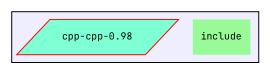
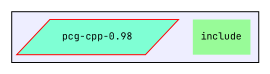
node "cpp-cpp-0.98": label "cpp-cpp-0.98" -> "pcg-cpp-0.98"
